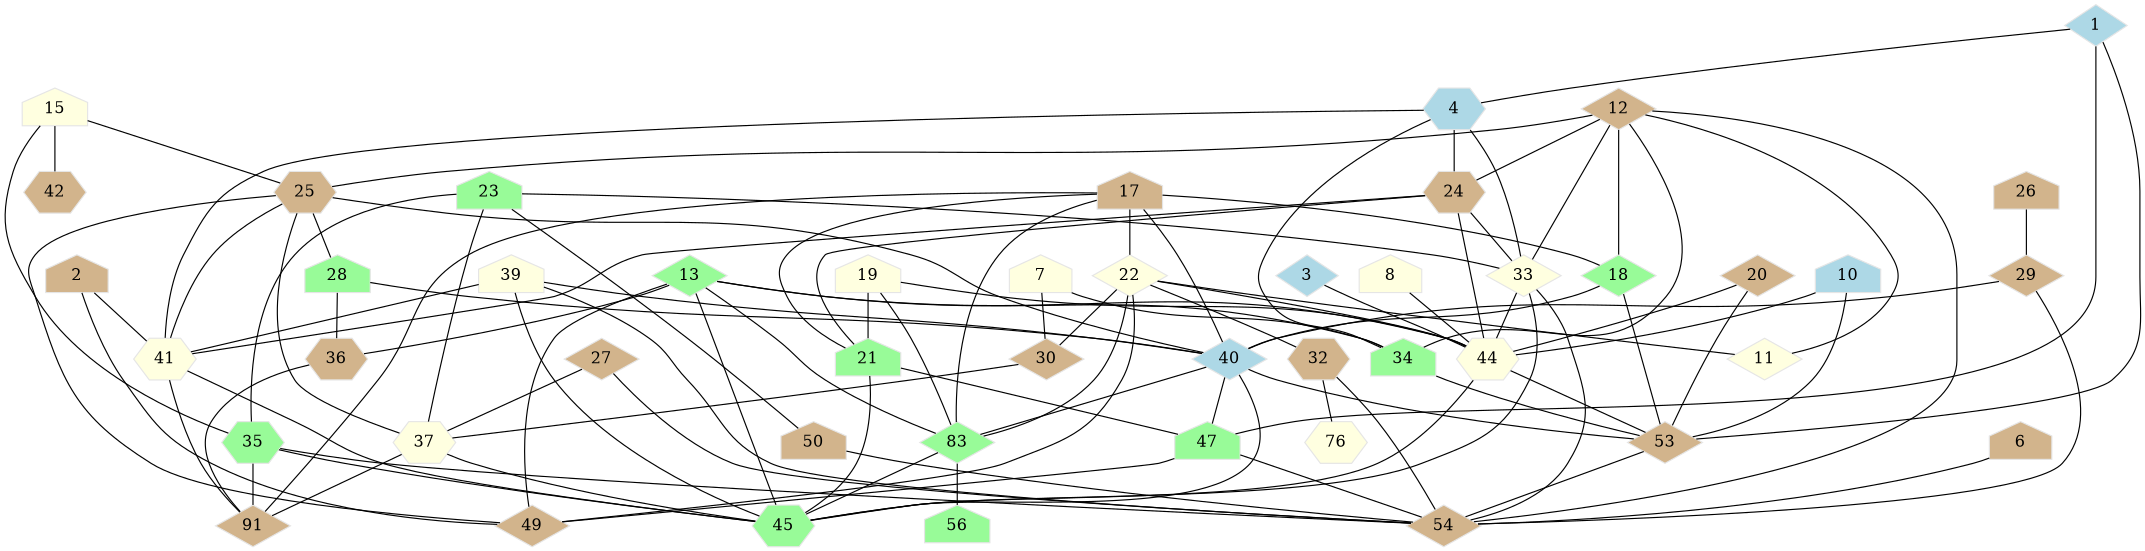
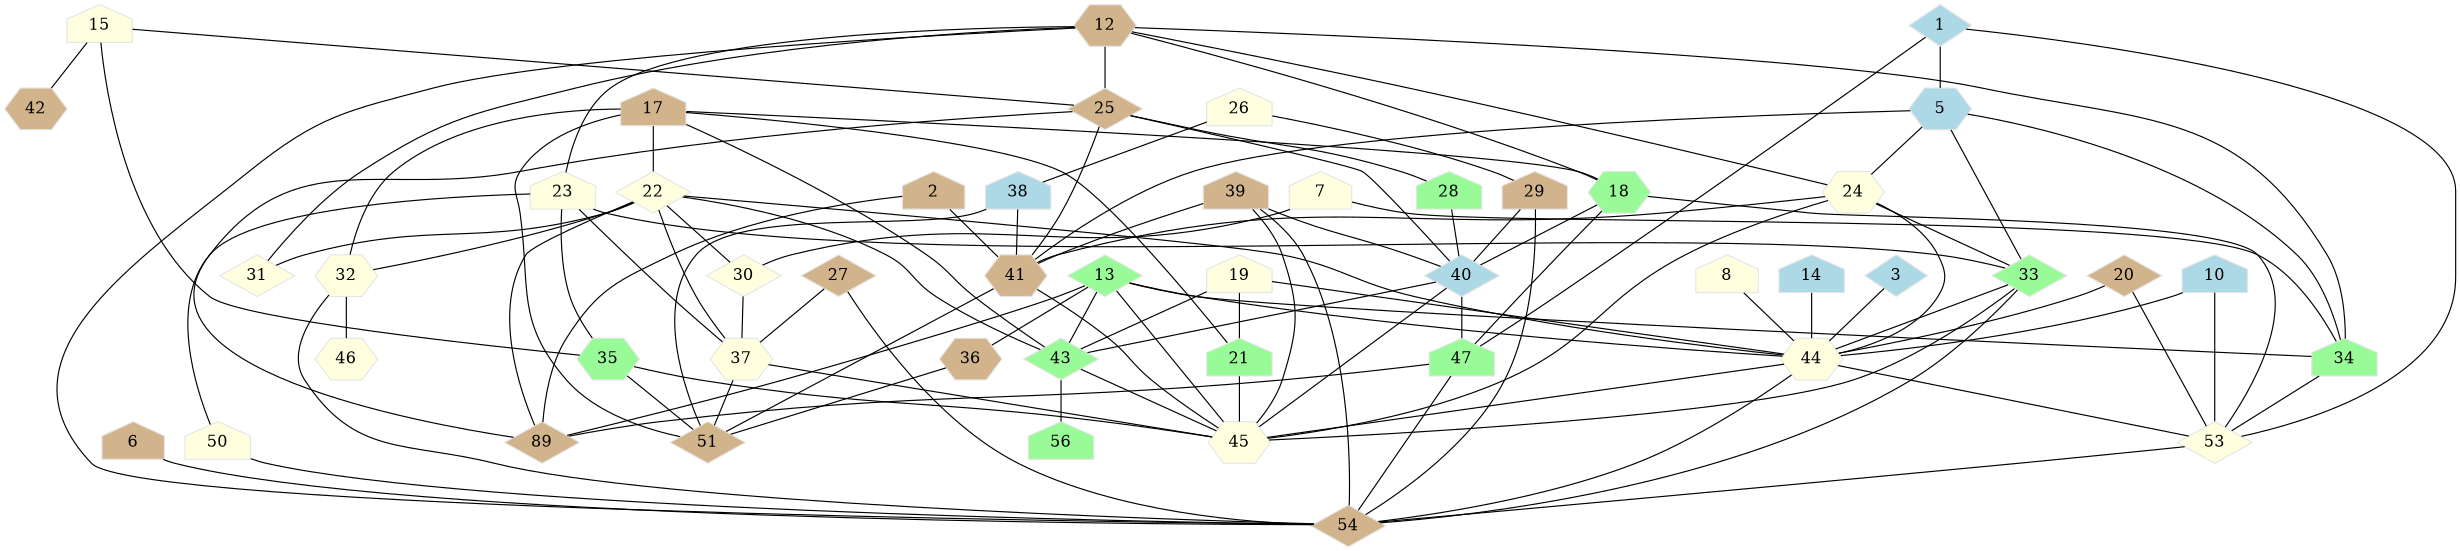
node "4": label "4" -> "5"
node "12": shape diamond -> hexagon
node "25": shape hexagon -> diamond
node "23": fillcolor palegreen -> lightyellow
node "38": added
node "24": fillcolor tan -> lightyellow
edge "12" -- "33": now "12" -- "23"
node "26": fillcolor tan -> lightyellow
edge "24" -- "21": now "24" -- "45"
edge "17" -- "40": now "17" -- "32"
node "39": fillcolor lightyellow -> tan
node "33": fillcolor lightyellow -> palegreen
node "18": shape diamond -> hexagon
node "14": added
node "29": shape diamond -> house
edge "28" -- "36": removed
edge "25" -- "37": now "22" -- "37"
node "41": fillcolor lightyellow -> tan
node "30": fillcolor tan -> lightyellow
node "32": fillcolor tan -> lightyellow
node "11": label "11" -> "31"
edge "21" -- "47": now "18" -- "47"
edge "40" -- "53": removed
node "50": fillcolor tan -> lightyellow
node "83": label "83" -> "43"
node "76": label "76" -> "46"
node "53": fillcolor tan -> lightyellow
edge "35" -- "54": now "44" -- "54"
node "91": label "91" -> "51"
node "49": label "49" -> "89"
node "45": fillcolor palegreen -> lightyellow
